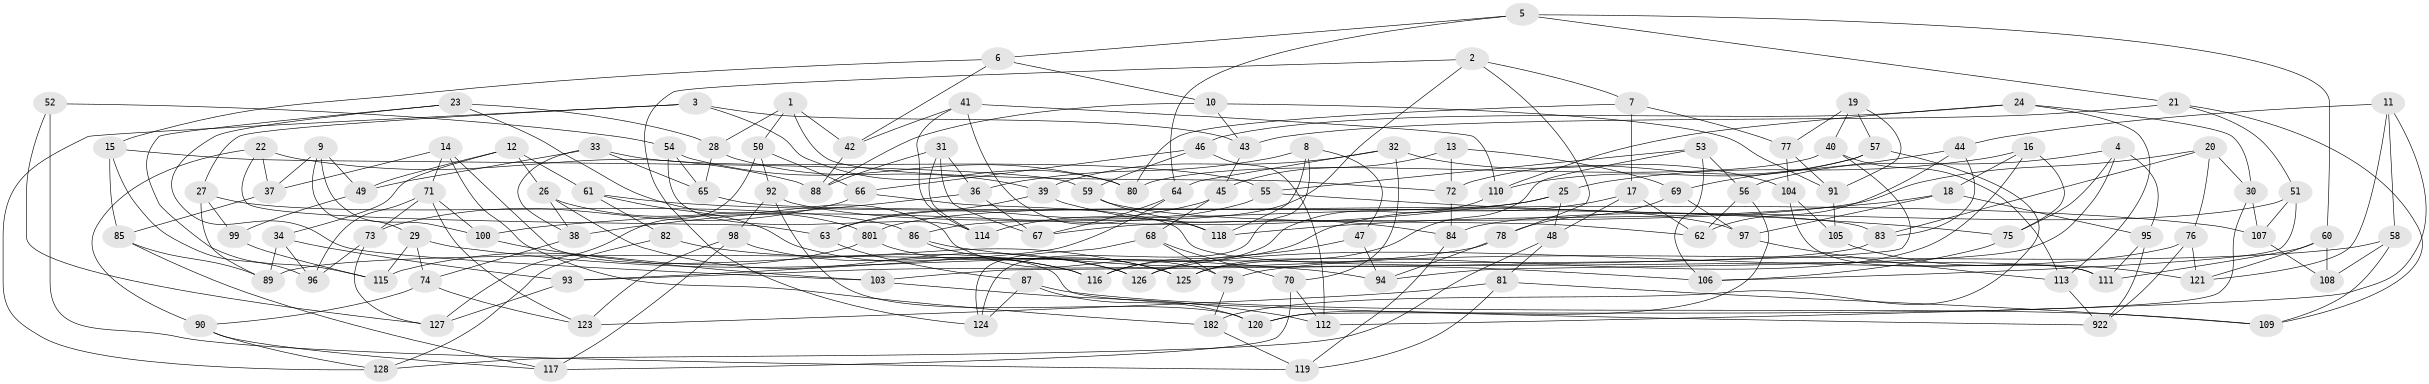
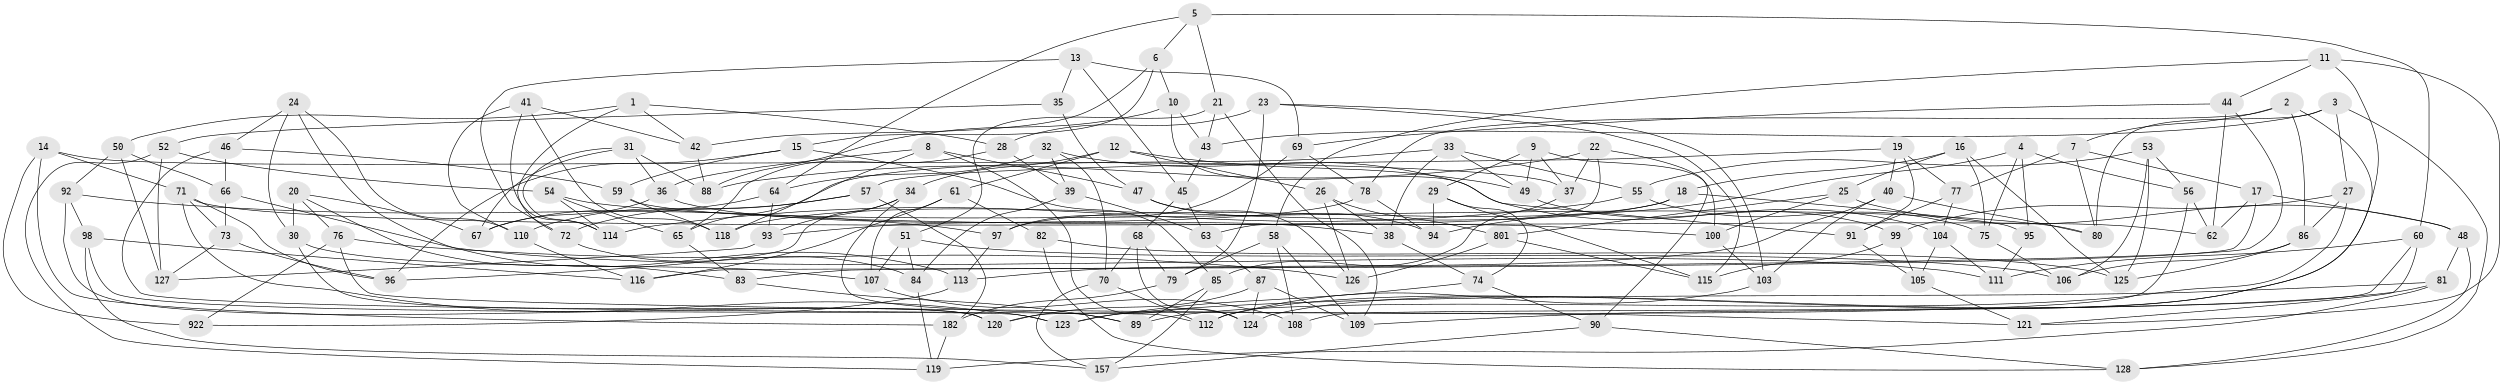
node "35": added
edge "99" -- "105": added
edge "95" -- "922": removed
node "117": label "117" -> "157"
